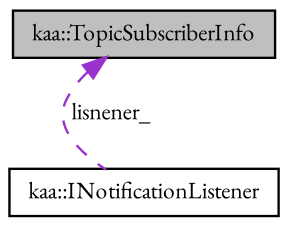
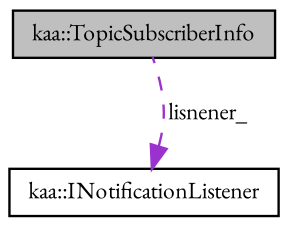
edge "kaa::INotificationListener" -> "kaa::TopicSubscriberInfo": reversed
